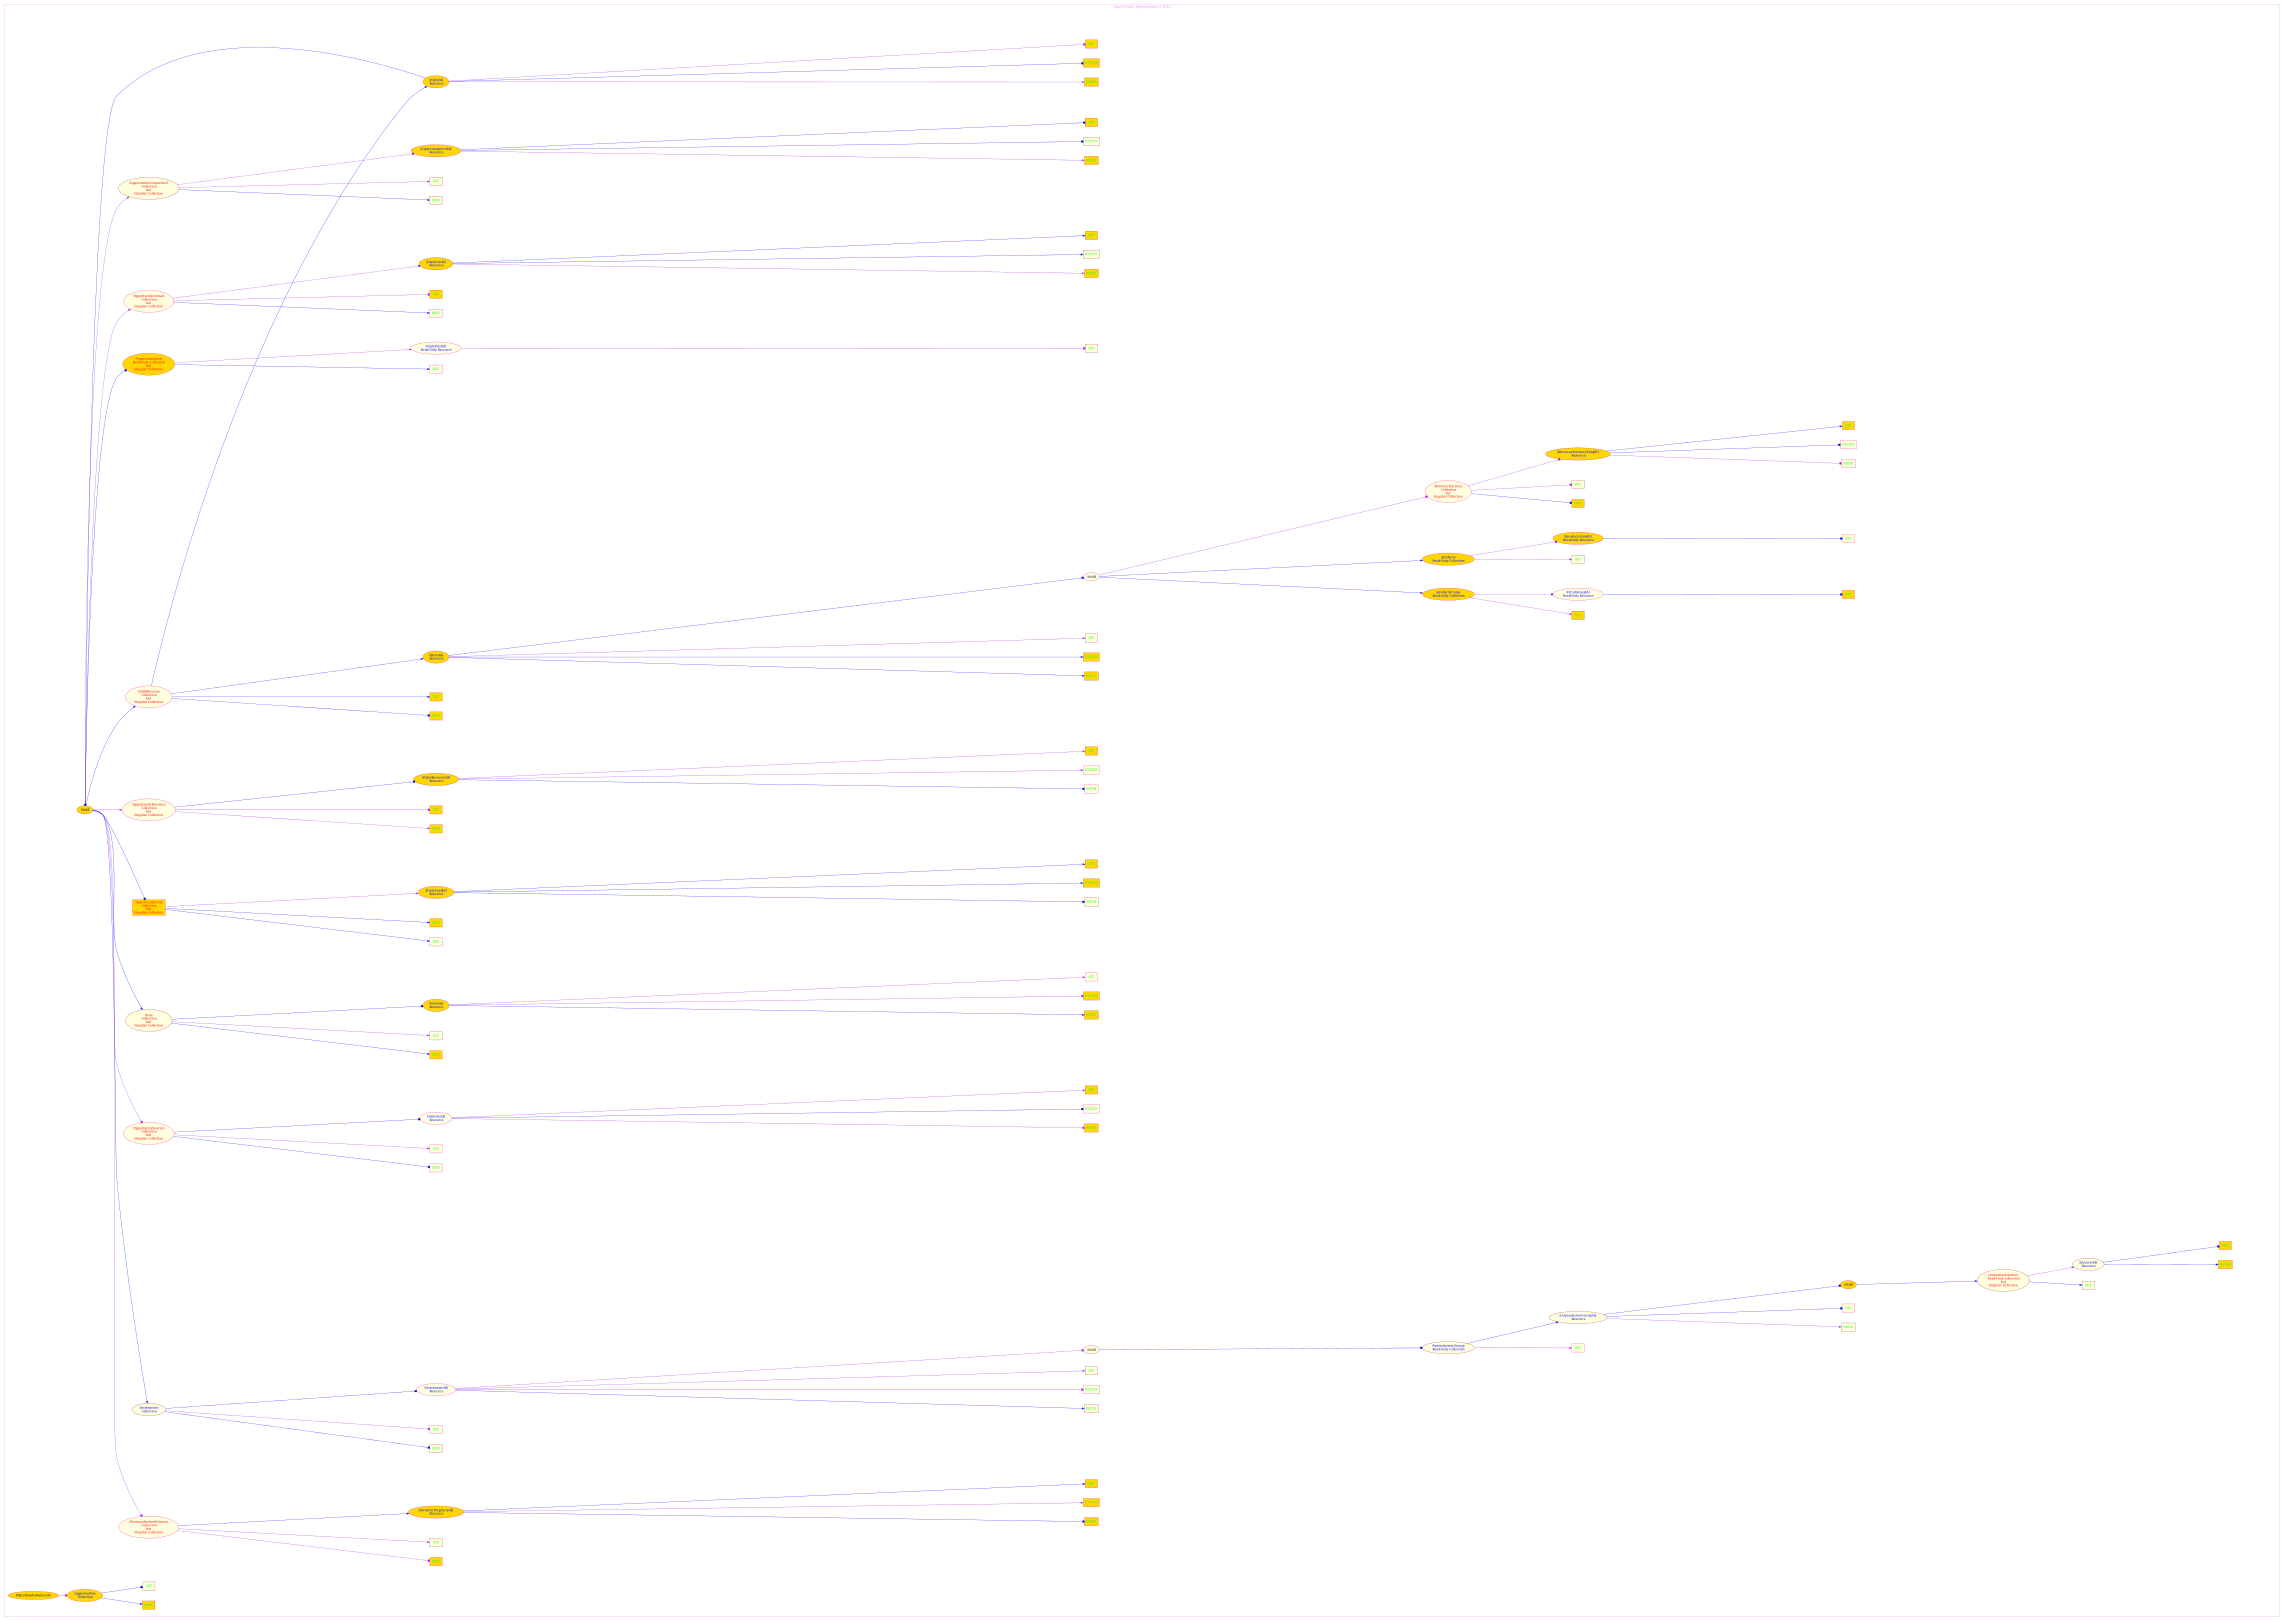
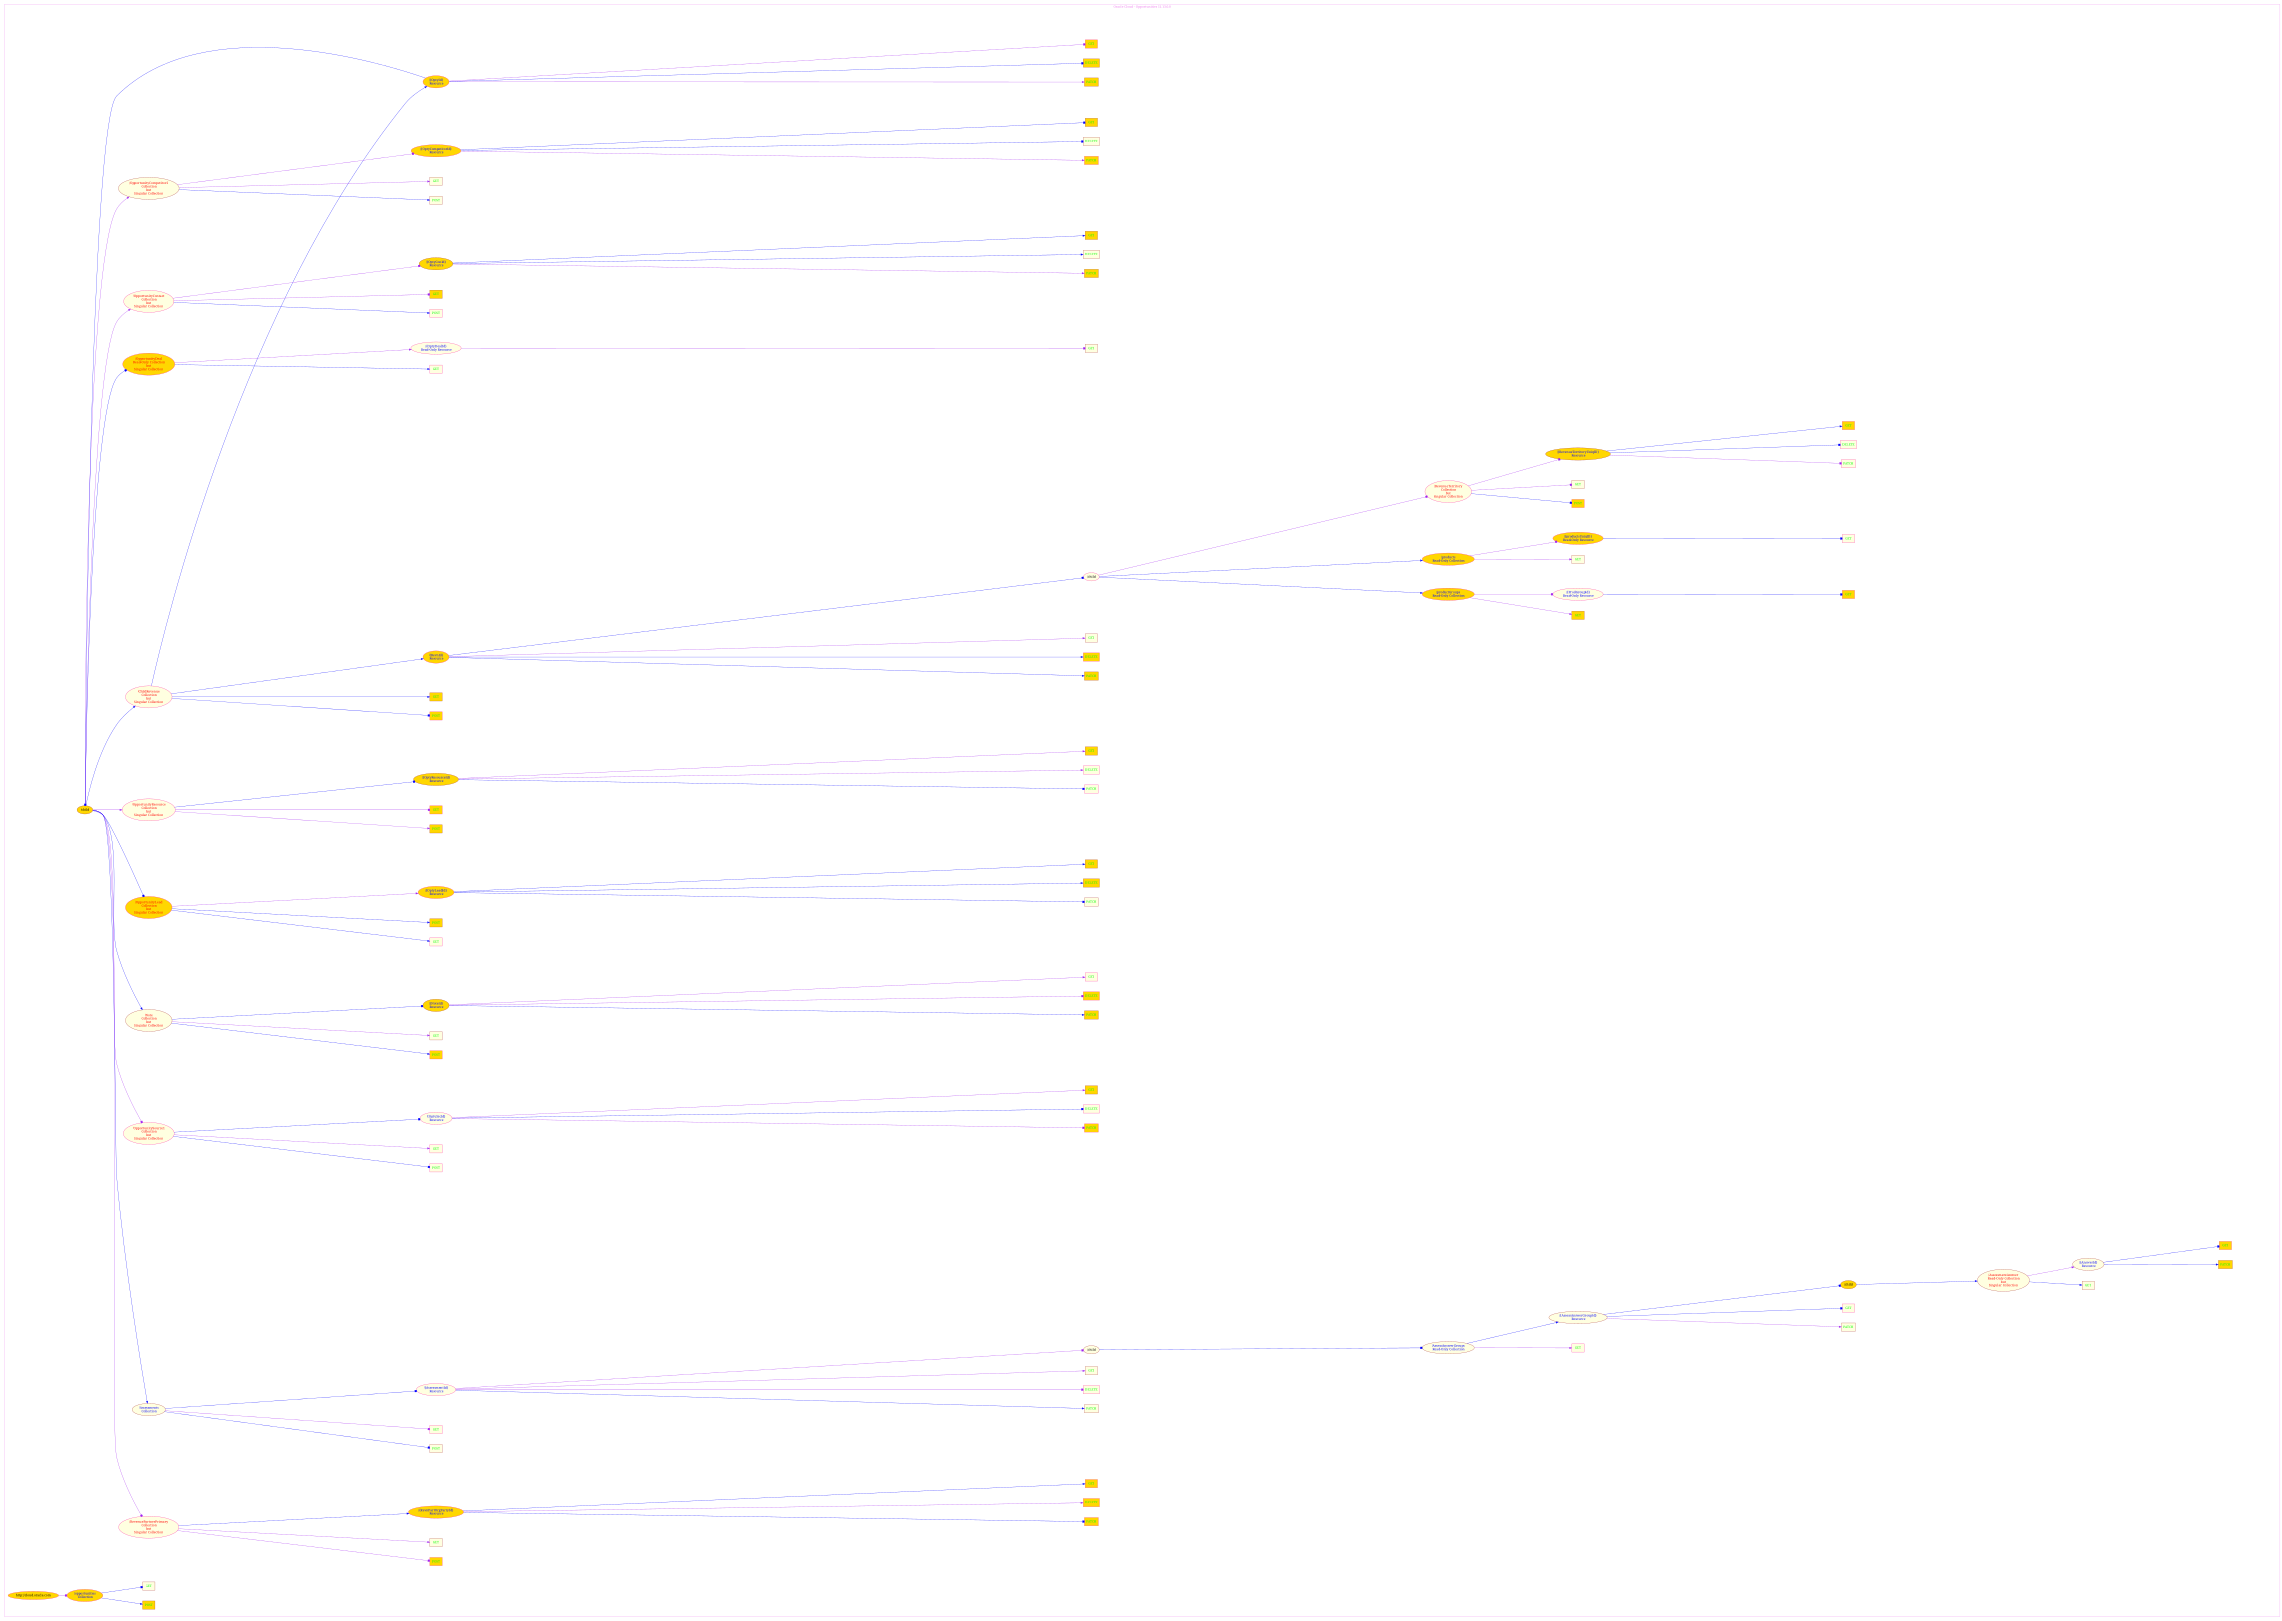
node "/OpportunityLead Collection but Singular Collection": shape box -> ellipse
